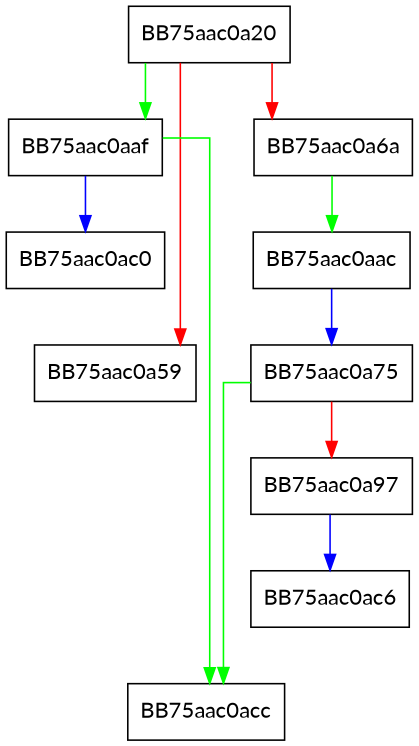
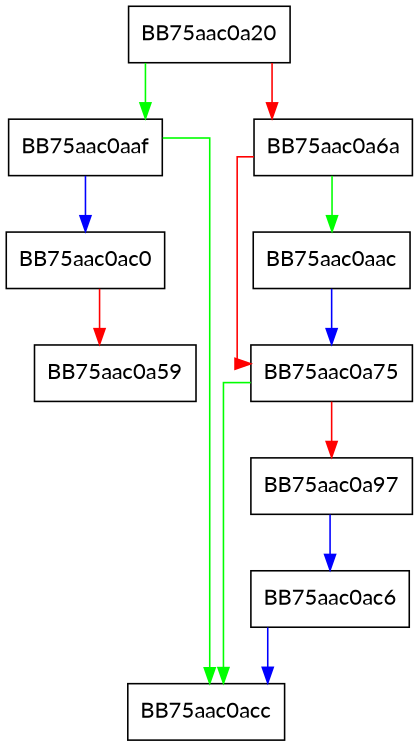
edge "BB75aac0a20" -> "BB75aac0a59": now "BB75aac0ac0" -> "BB75aac0a59"
edge "BB75aac0a6a" -> "BB75aac0a75": added
edge "BB75aac0ac6" -> "BB75aac0acc": added
